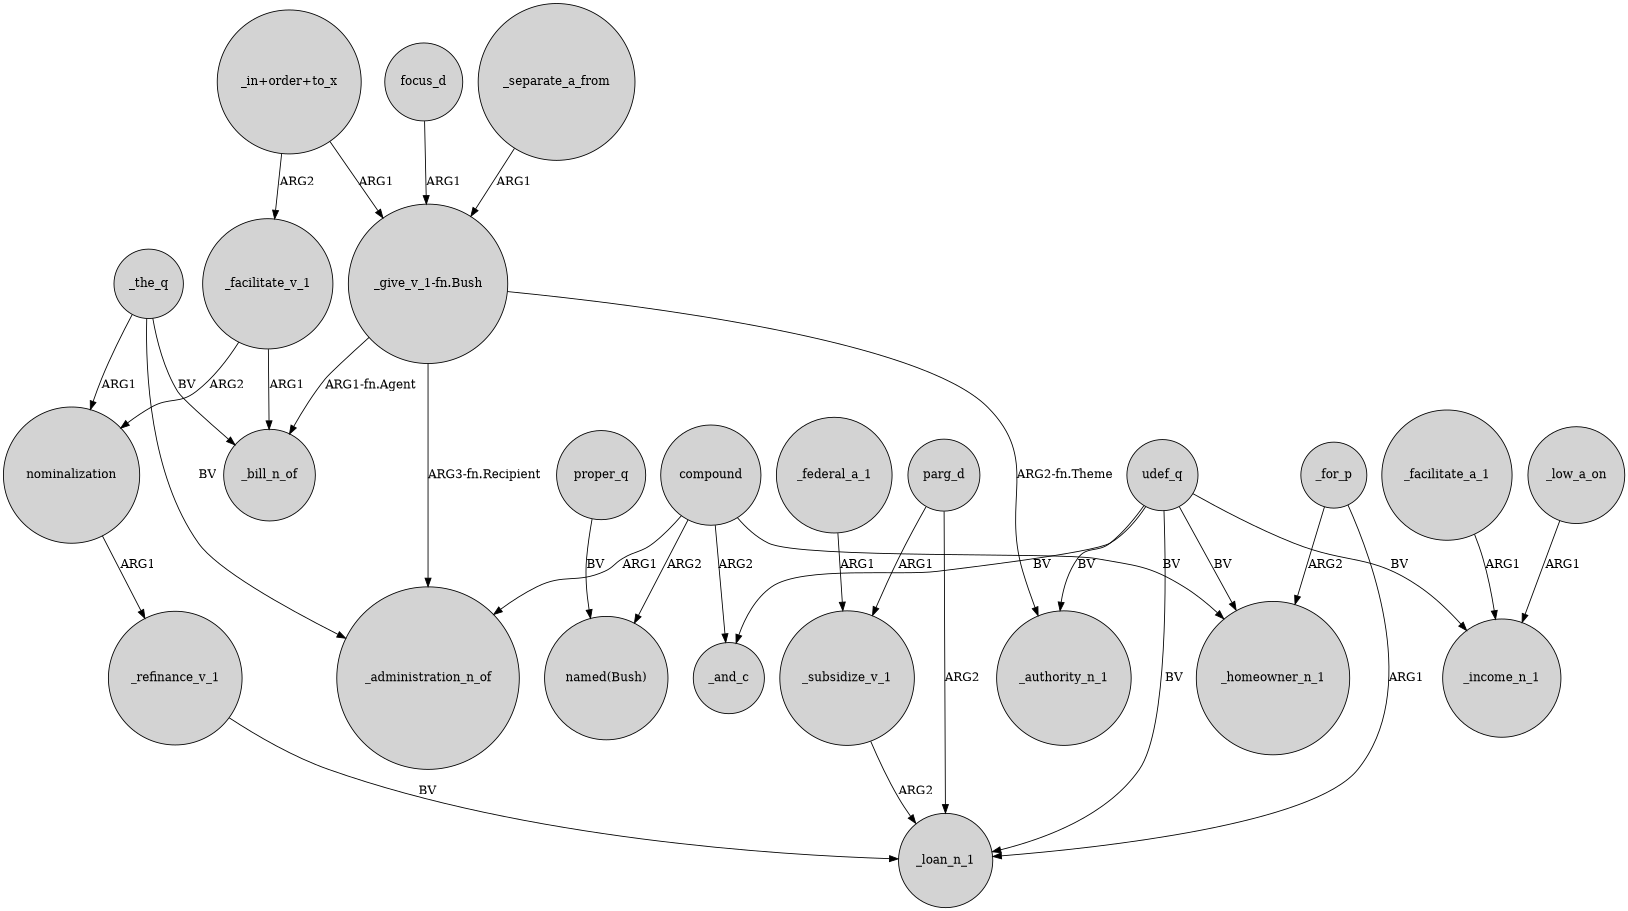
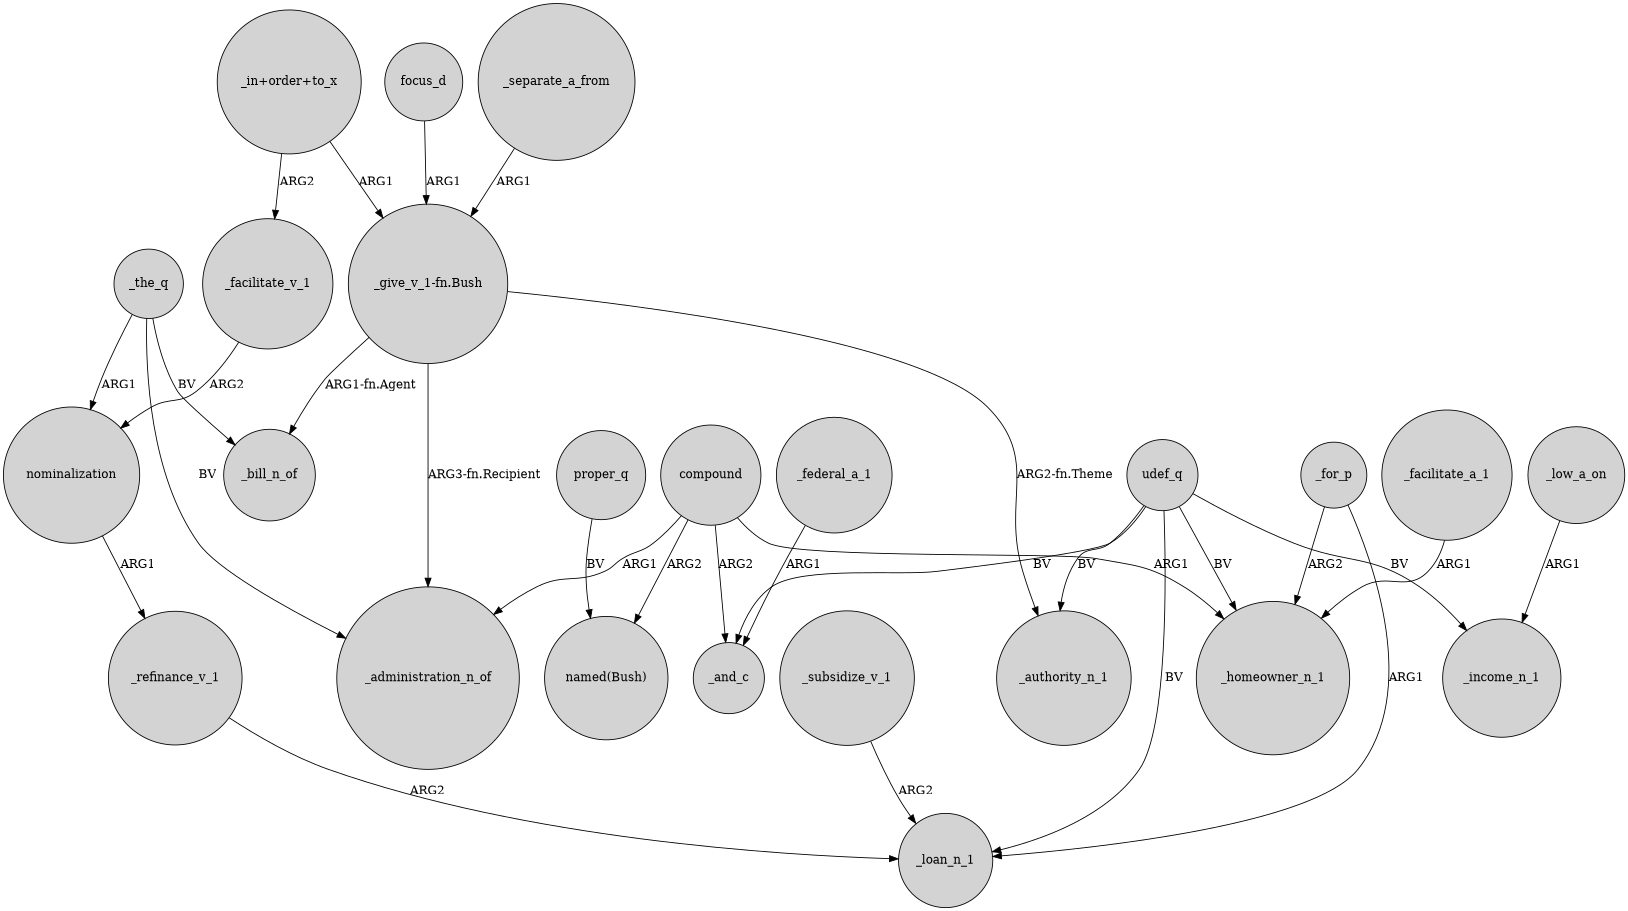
edge "_facilitate_v_1" -> "_bill_n_of": removed, label "ARG1"
node "parg_d": removed
edge "compound" -> "_homeowner_n_1": label "BV" -> "ARG1"
edge "_federal_a_1" -> "_subsidize_v_1": now "_federal_a_1" -> "_and_c"
edge "_facilitate_a_1" -> "_income_n_1": now "_facilitate_a_1" -> "_homeowner_n_1"
edge "_refinance_v_1" -> "_loan_n_1": label "BV" -> "ARG2"
